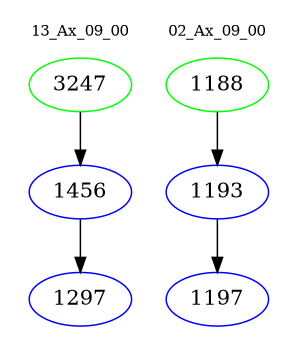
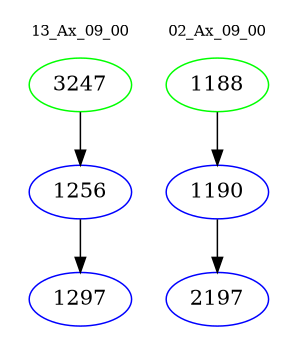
node "1456": label "1456" -> "1256"
node "1193": label "1193" -> "1190"
node "1197": label "1197" -> "2197"
